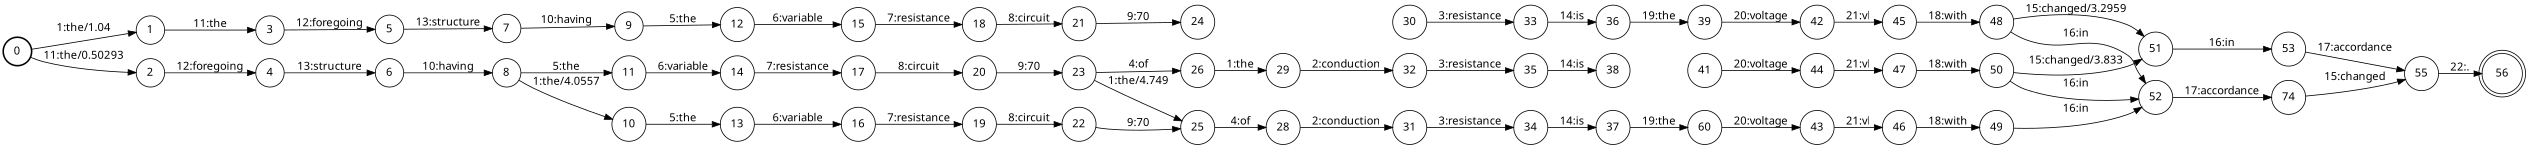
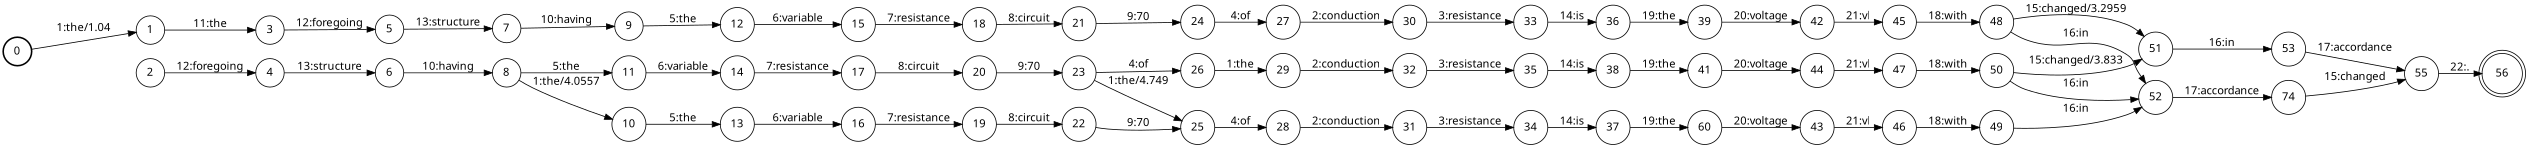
node "27": added
edge "0" -> "2": removed, label "11:the/0.50293"
edge "38" -> "41": added, label "19:the"
